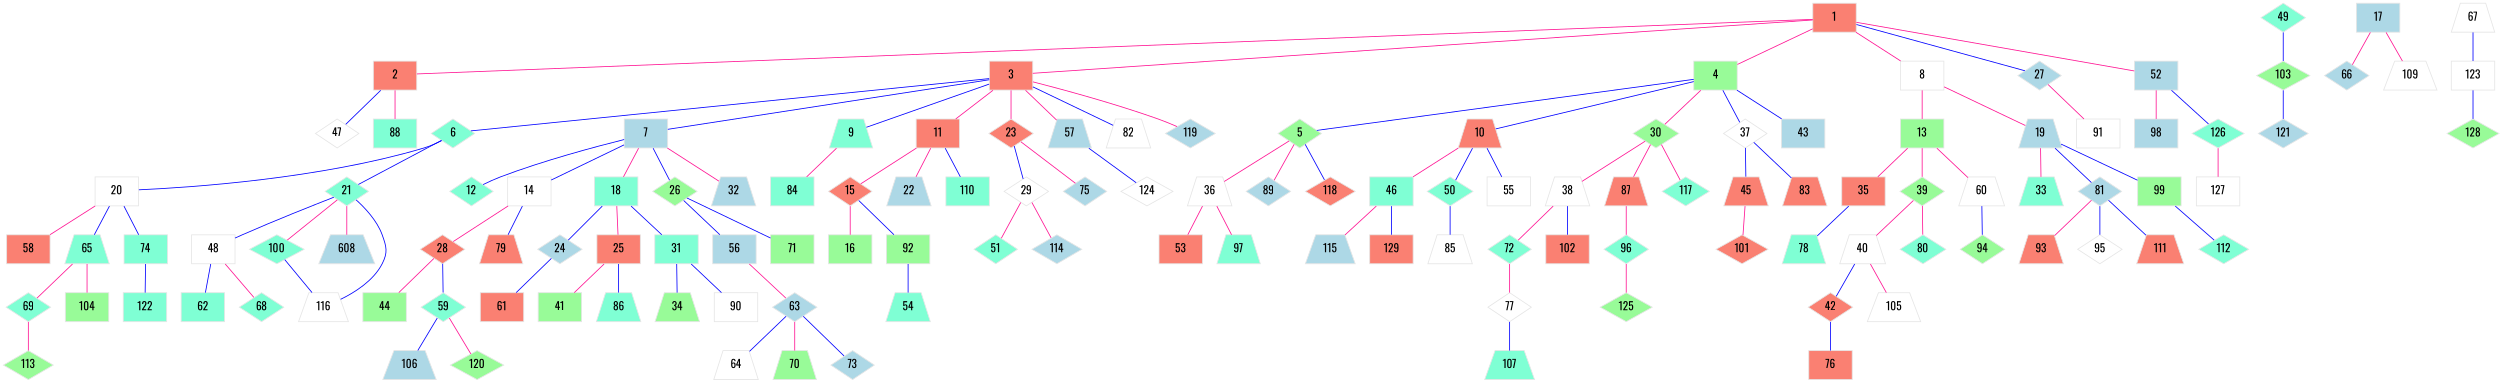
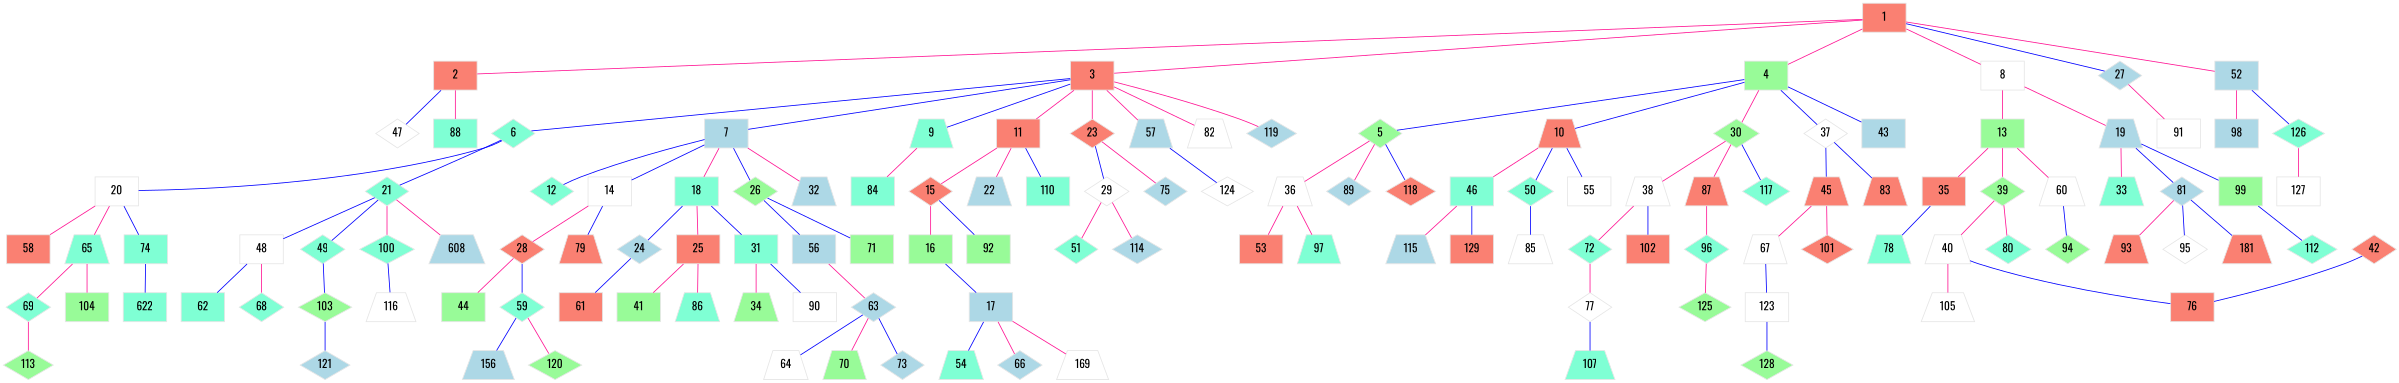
node "109": label "109" -> "169"
edge "3" -- "82": color blue -> deeppink
edge "30" -- "117": color deeppink -> blue
edge "20" -- "65": color blue -> deeppink
edge "45" -- "67": added
node "111": label "111" -> "181"
edge "21" -- "116": now "21" -- "49"
edge "25" -- "86": color blue -> deeppink
edge "31" -- "34": color blue -> deeppink
edge "92" -- "54": now "17" -- "54"
edge "16" -- "17": added
edge "40" -- "42": now "40" -- "76"
node "122": label "122" -> "622"
node "106": label "106" -> "156"
